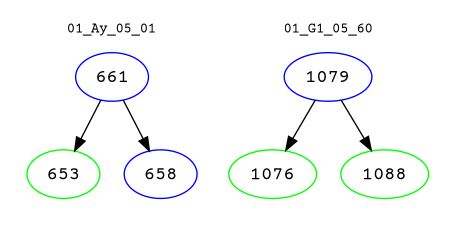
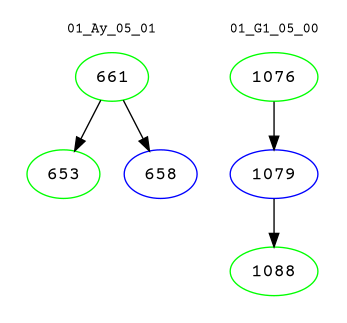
cluster "01_G1_05_60": label "01_G1_05_60" -> "01_G1_05_00"
node "661": color blue -> green
edge "1079" -> "1076": reversed
